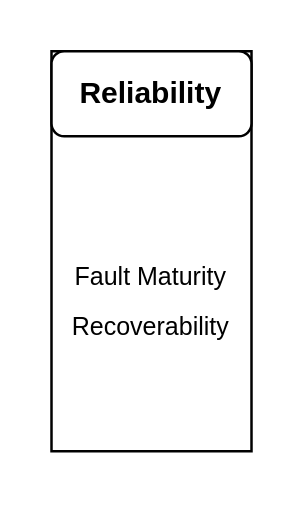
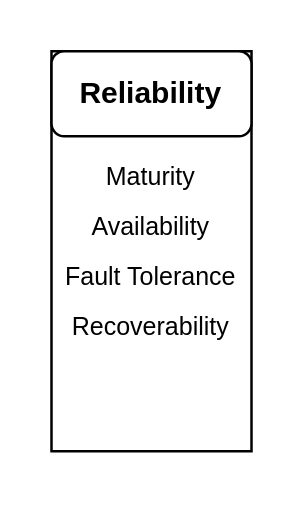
node "Maturity": added
node "Availability": added
node "Fault Maturity": label "Fault Maturity" -> "Fault Tolerance"
